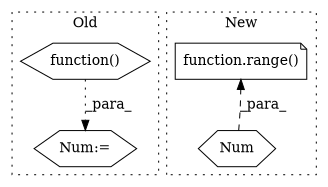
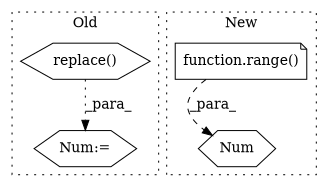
node "function()": label "function()" -> "replace()"
edge "Num" -> "function.range()": reversed
